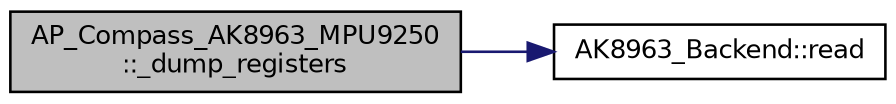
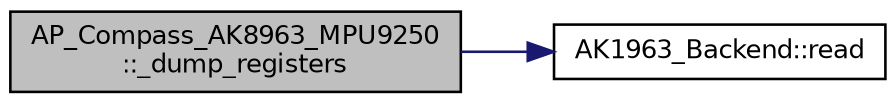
node "AK8963_Backend::read": label "AK8963_Backend::read" -> "AK1963_Backend::read"
